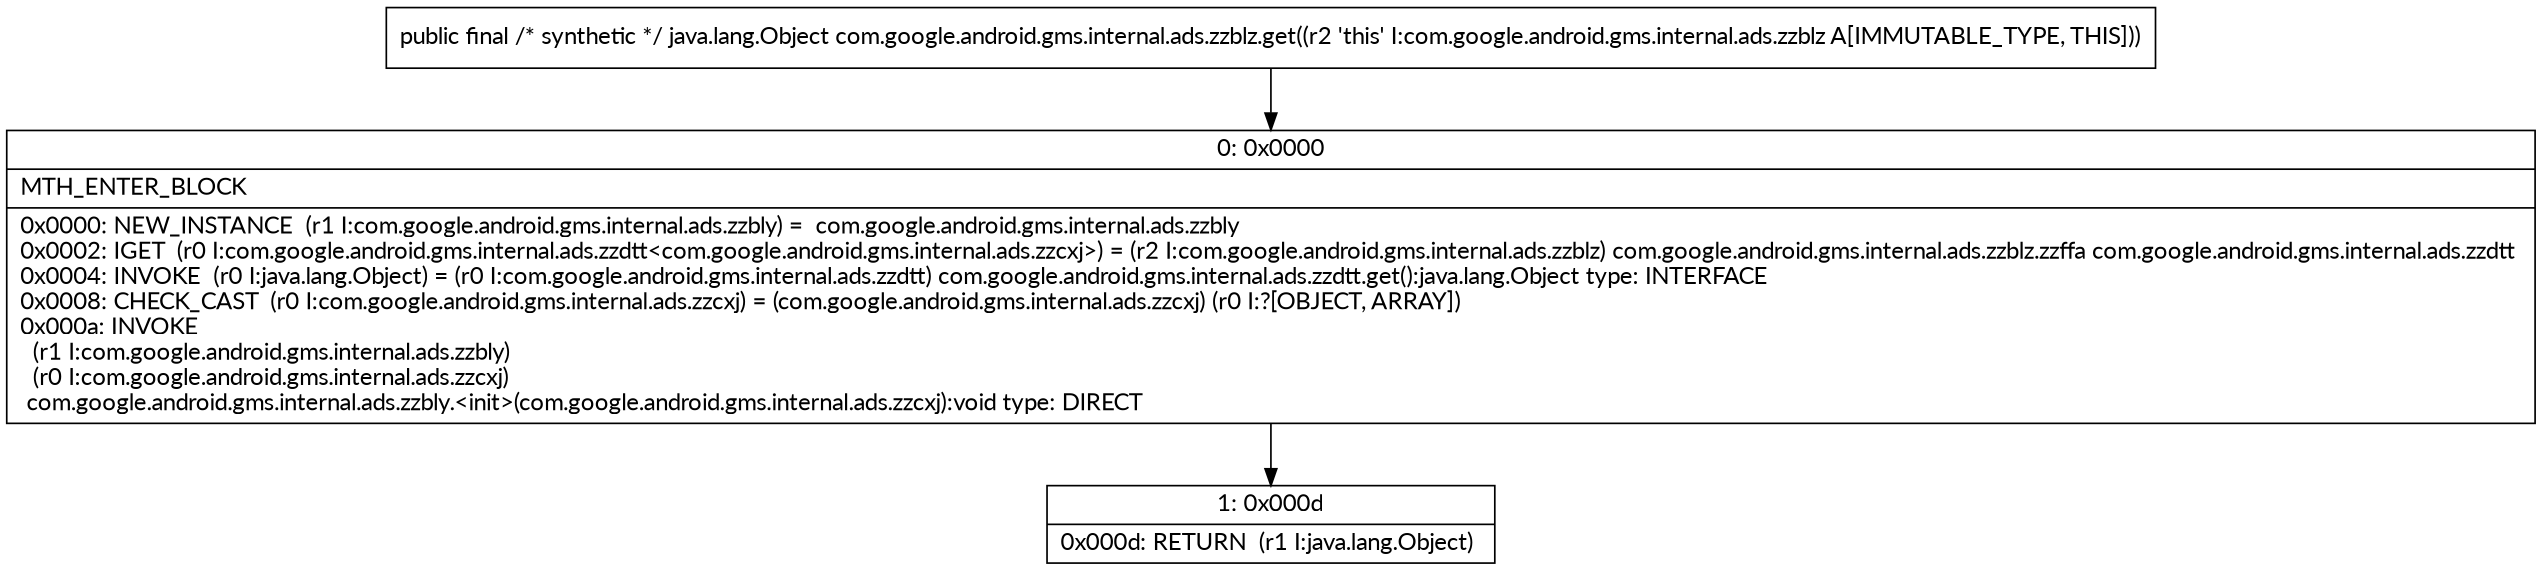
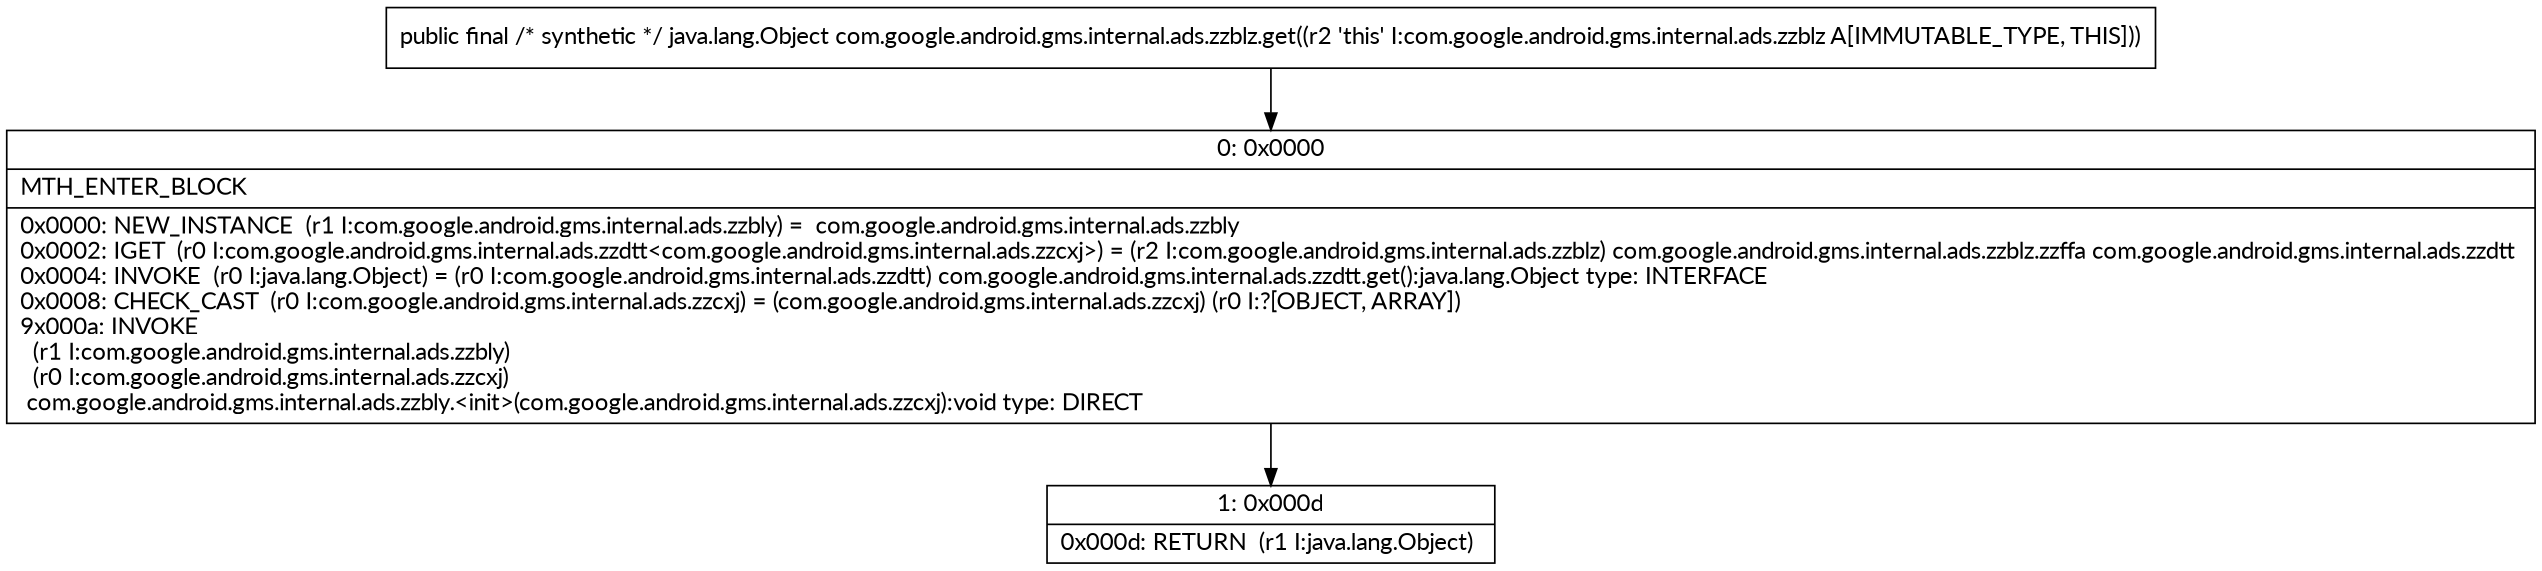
node "0: 0x0000": text "0x000a: INVOKE" -> "9x000a: INVOKE"
